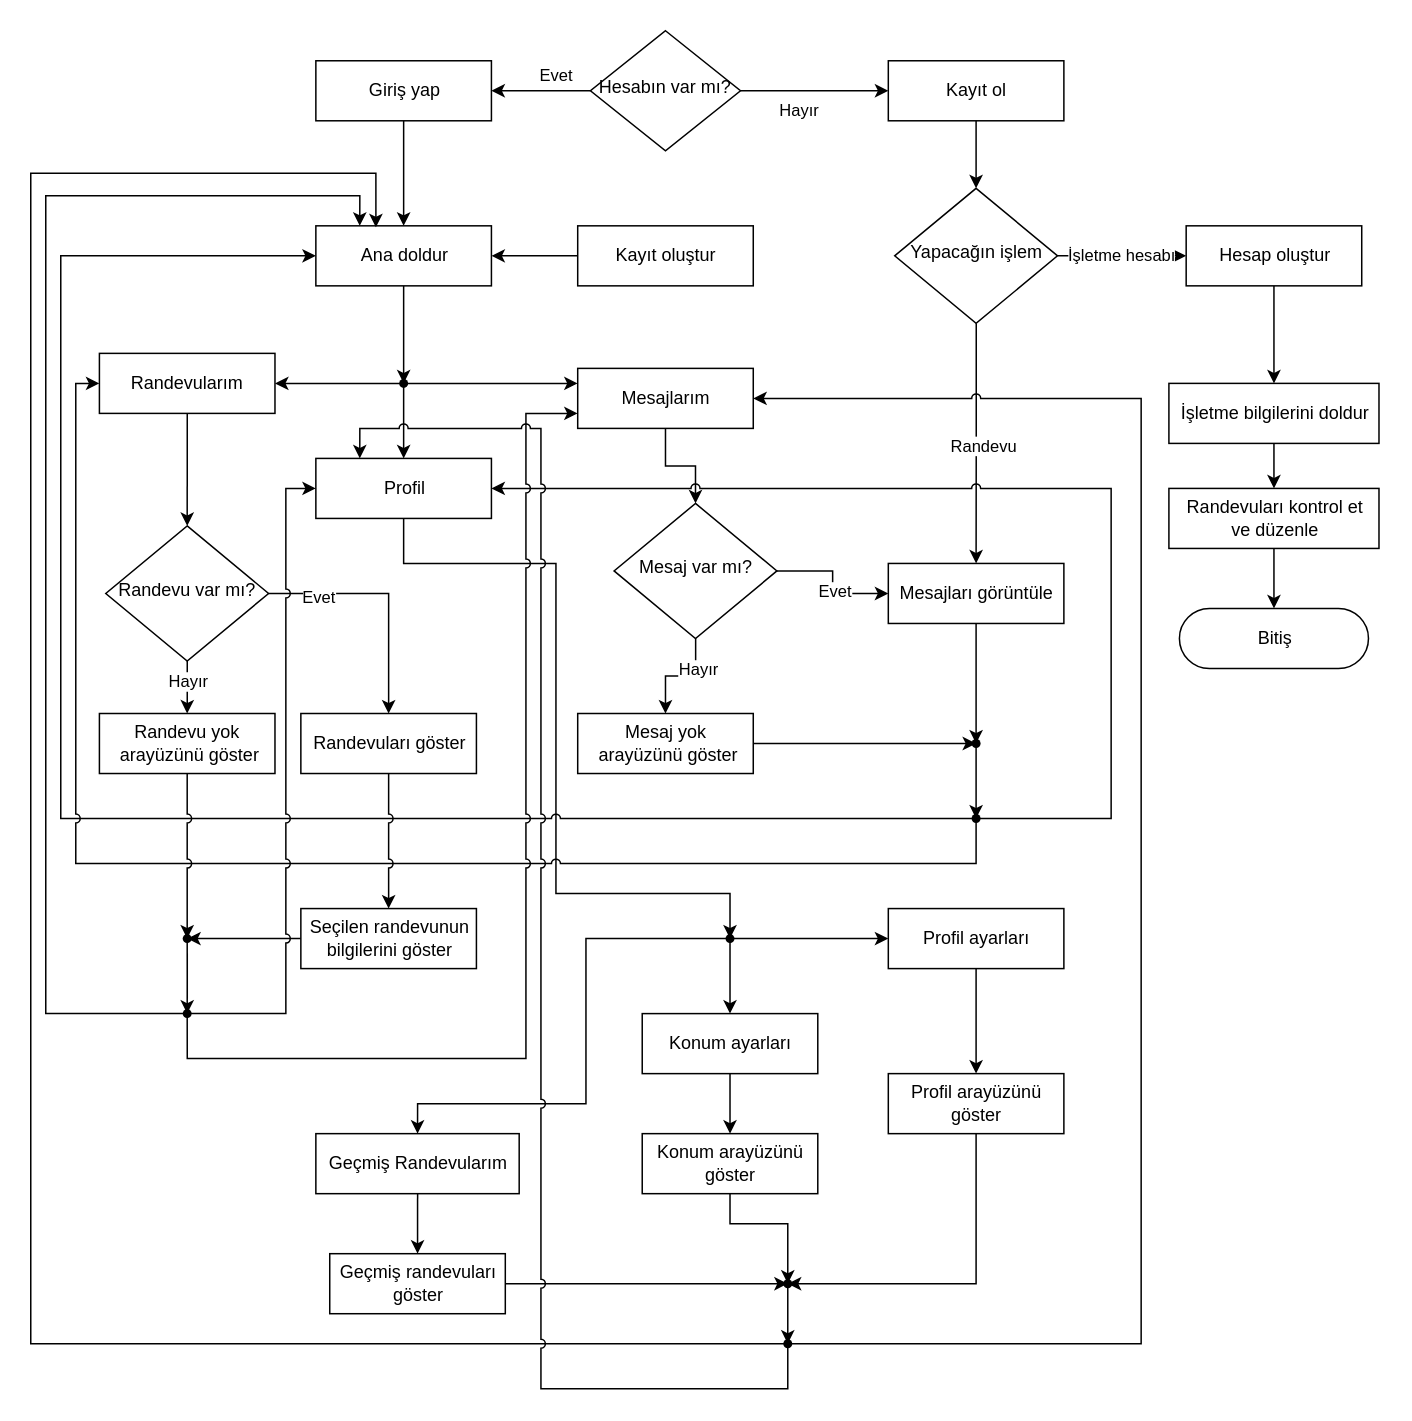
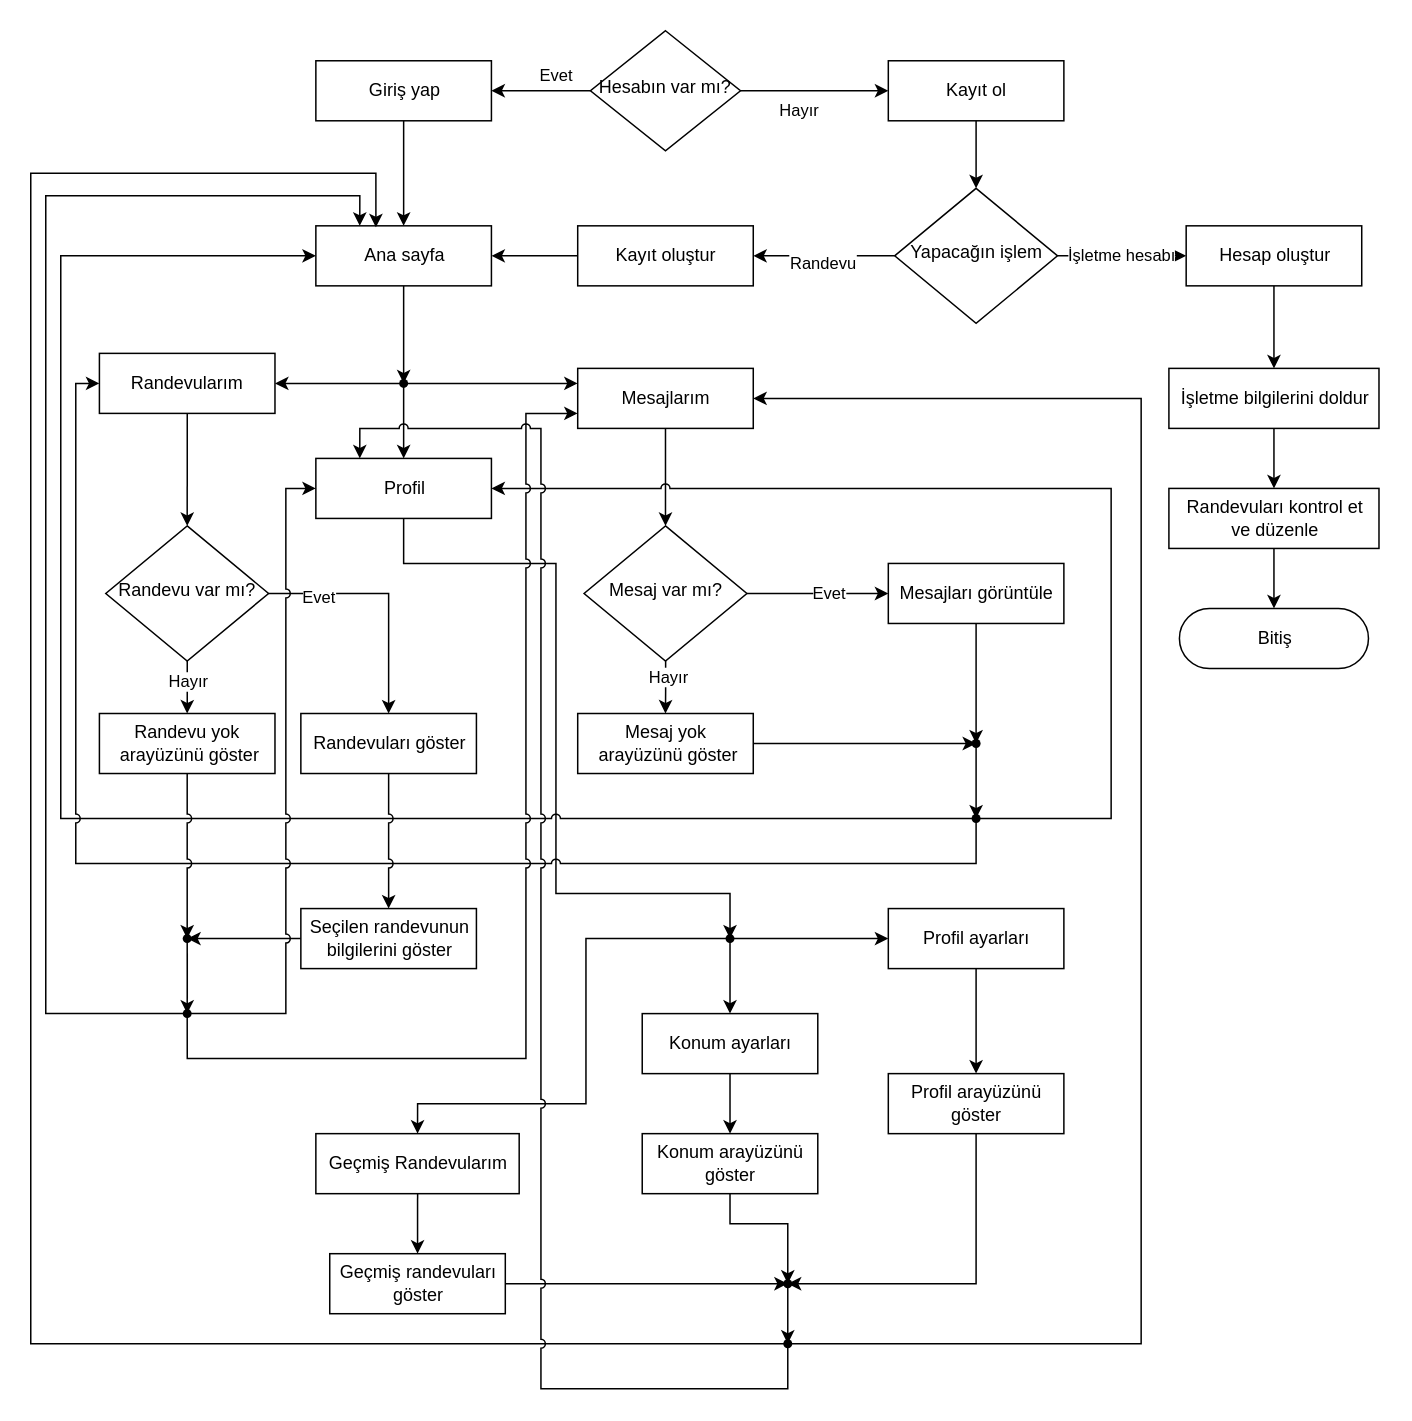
node "Ana doldur": label "Ana doldur" -> "Ana sayfa"
node "İşletme bilgilerini doldur": moved (1274, 413) -> (1274, 398)
edge "Yapacağın işlem" -> "Mesajları görüntüle": now "Yapacağın işlem" -> "Kayıt oluştur"
node "Mesaj var mı?": moved (695, 571) -> (665, 593)
